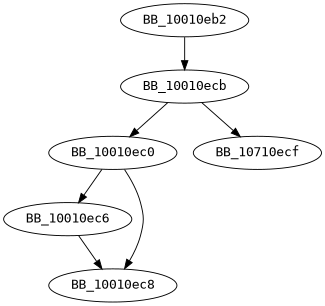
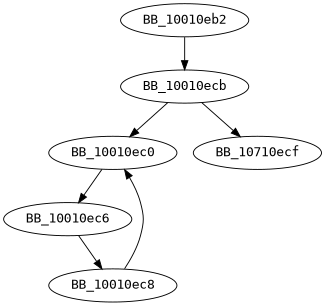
edge "BB_10010ec0" -> "BB_10010ec8": reversed
